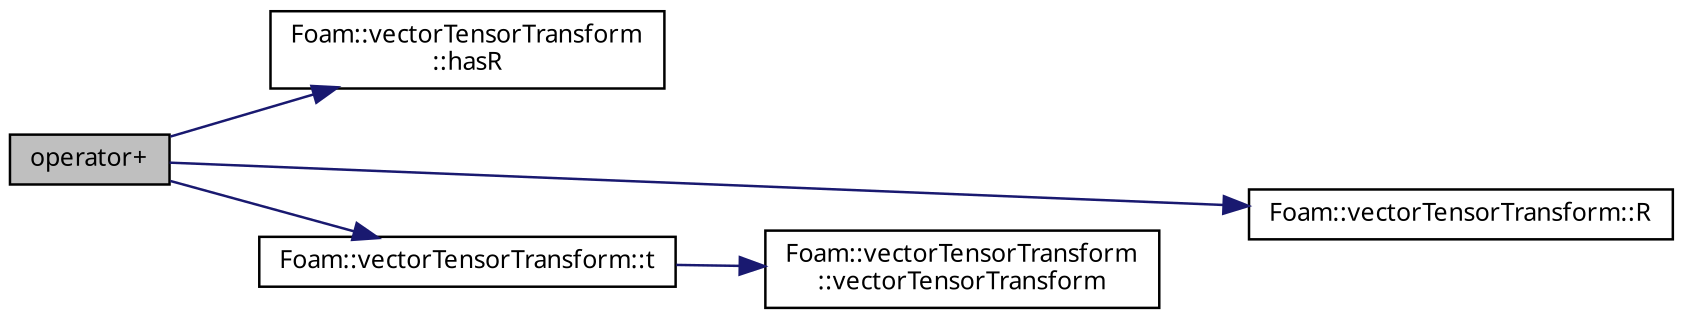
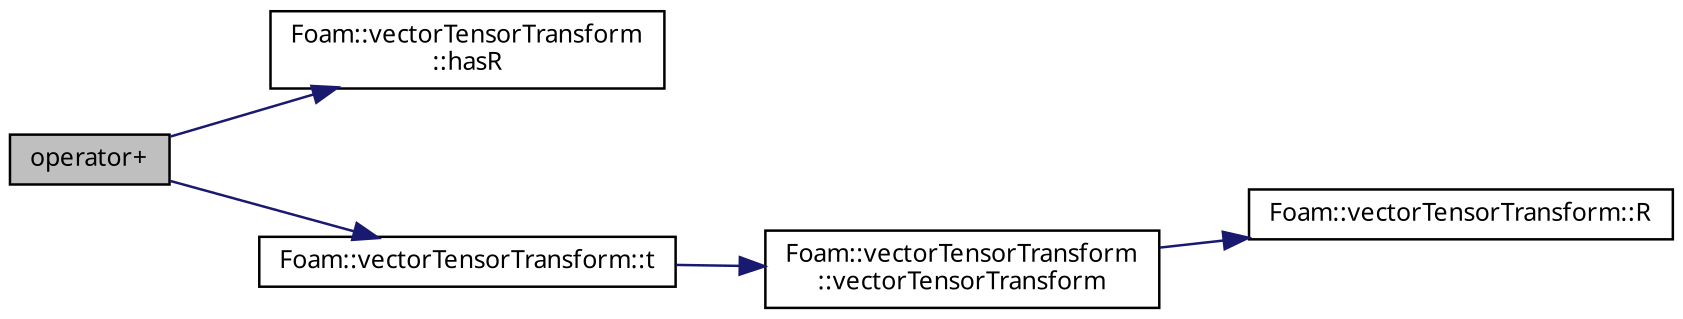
edge "operator+" -> "Foam::vectorTensorTransform::R": now "Foam::vectorTensorTransform ::vectorTensorTransform" -> "Foam::vectorTensorTransform::R"
